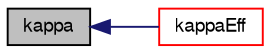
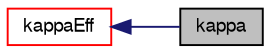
edge "kappaEff" -> "kappa": reversed
